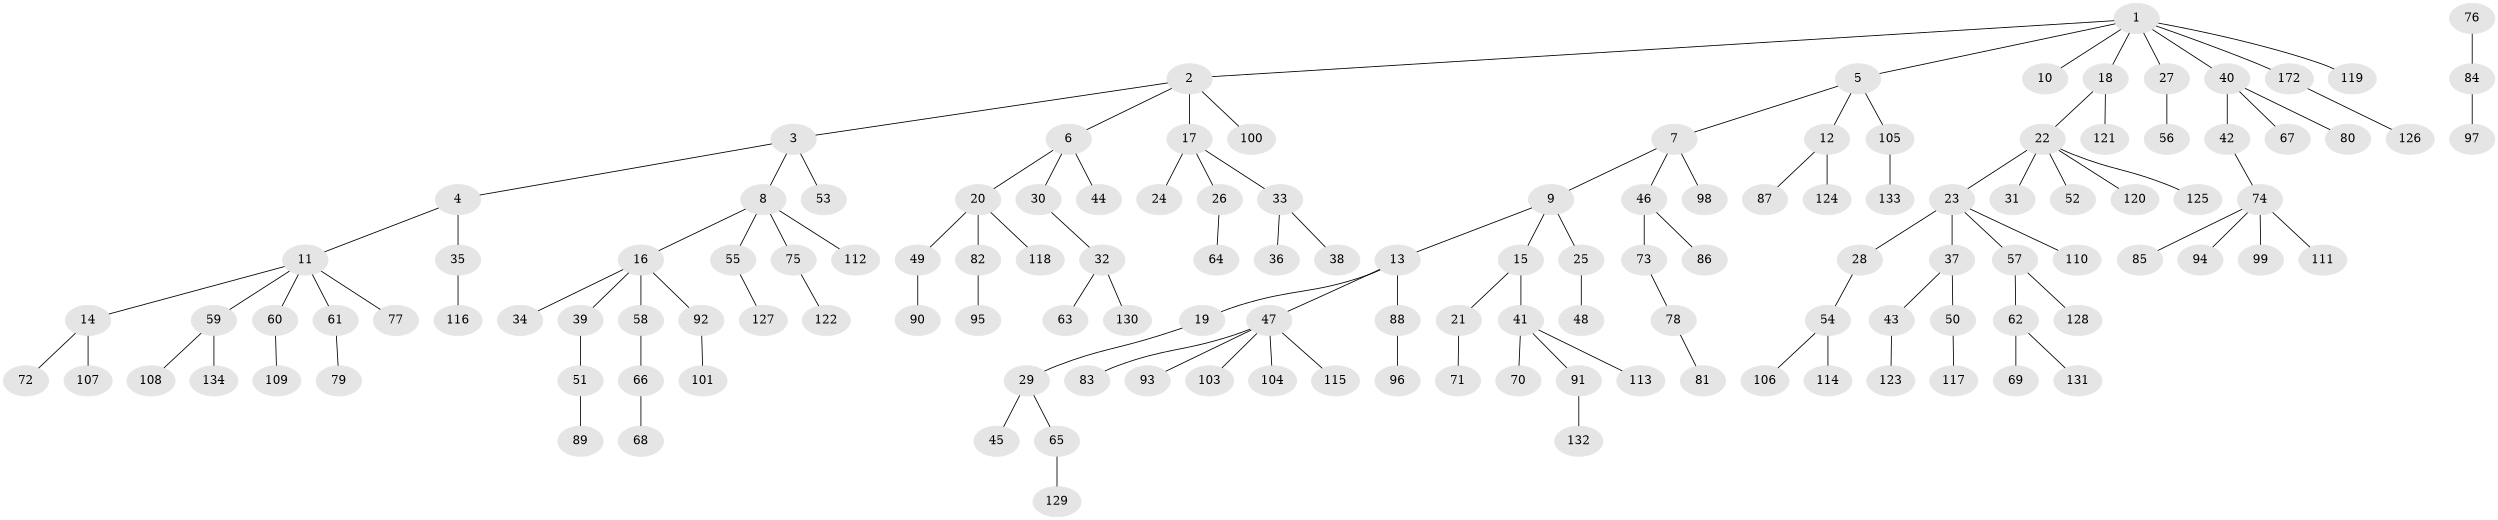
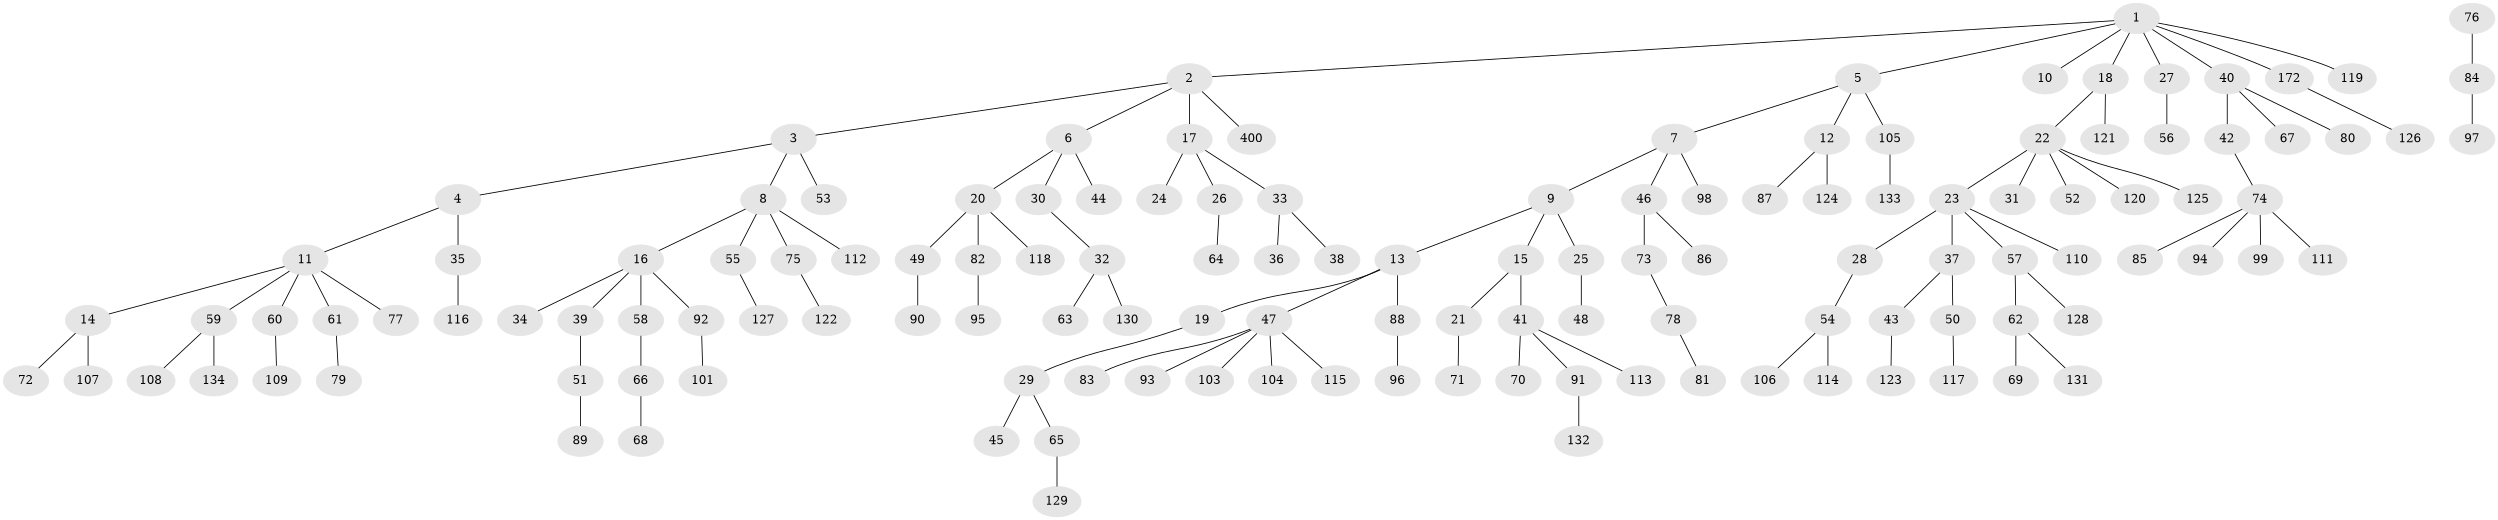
node "100": label "100" -> "400"
